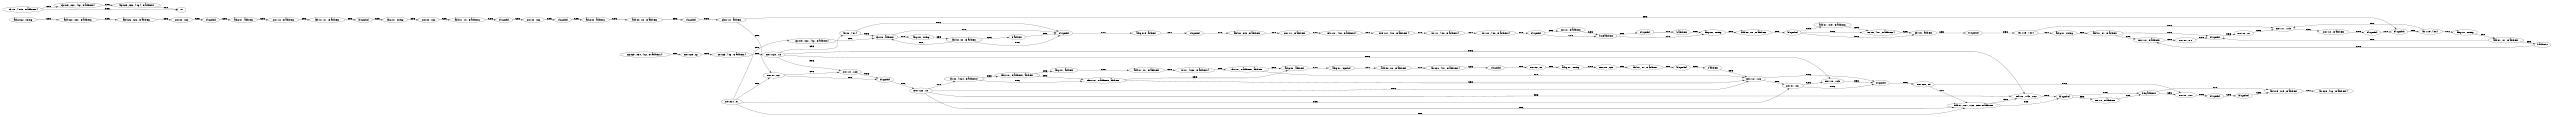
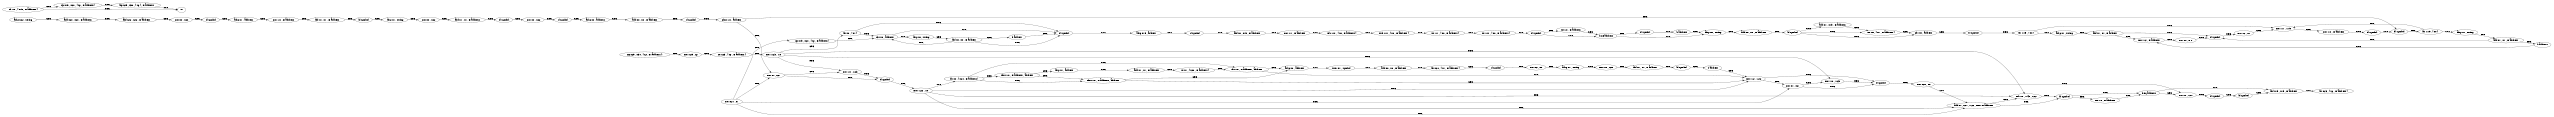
edge "ldr x0 , [ x20 , # address ]" -> "tbz w0 , # address , address": added, label "DFG"
node "adrp x1 , symbol": label "adrp x1 , symbol" -> "sxtw x1 , symbol"
